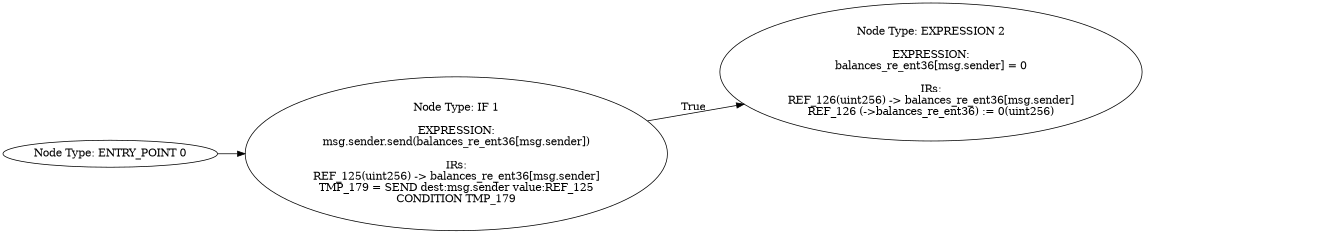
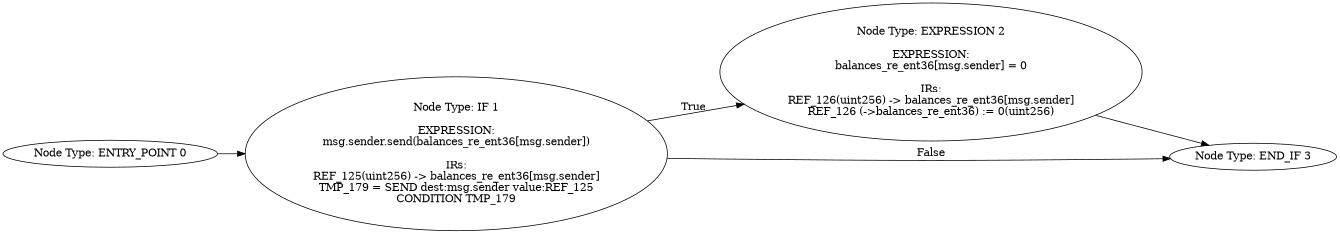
node "Node Type: END_IF 3": added
